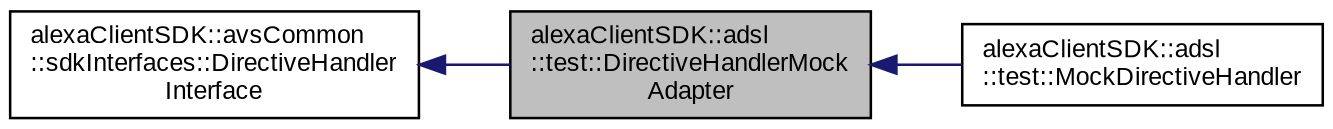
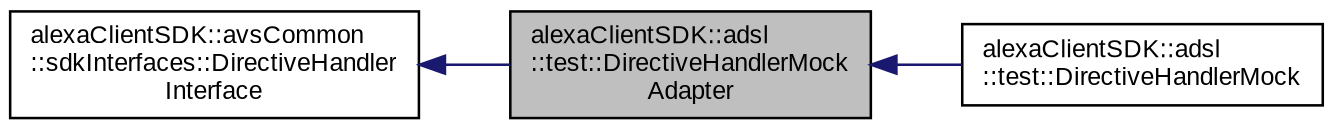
node "alexaClientSDK::adsl ::test::MockDirectiveHandler": label "alexaClientSDK::adsl ::test::MockDirectiveHandler" -> "alexaClientSDK::adsl ::test::DirectiveHandlerMock"
